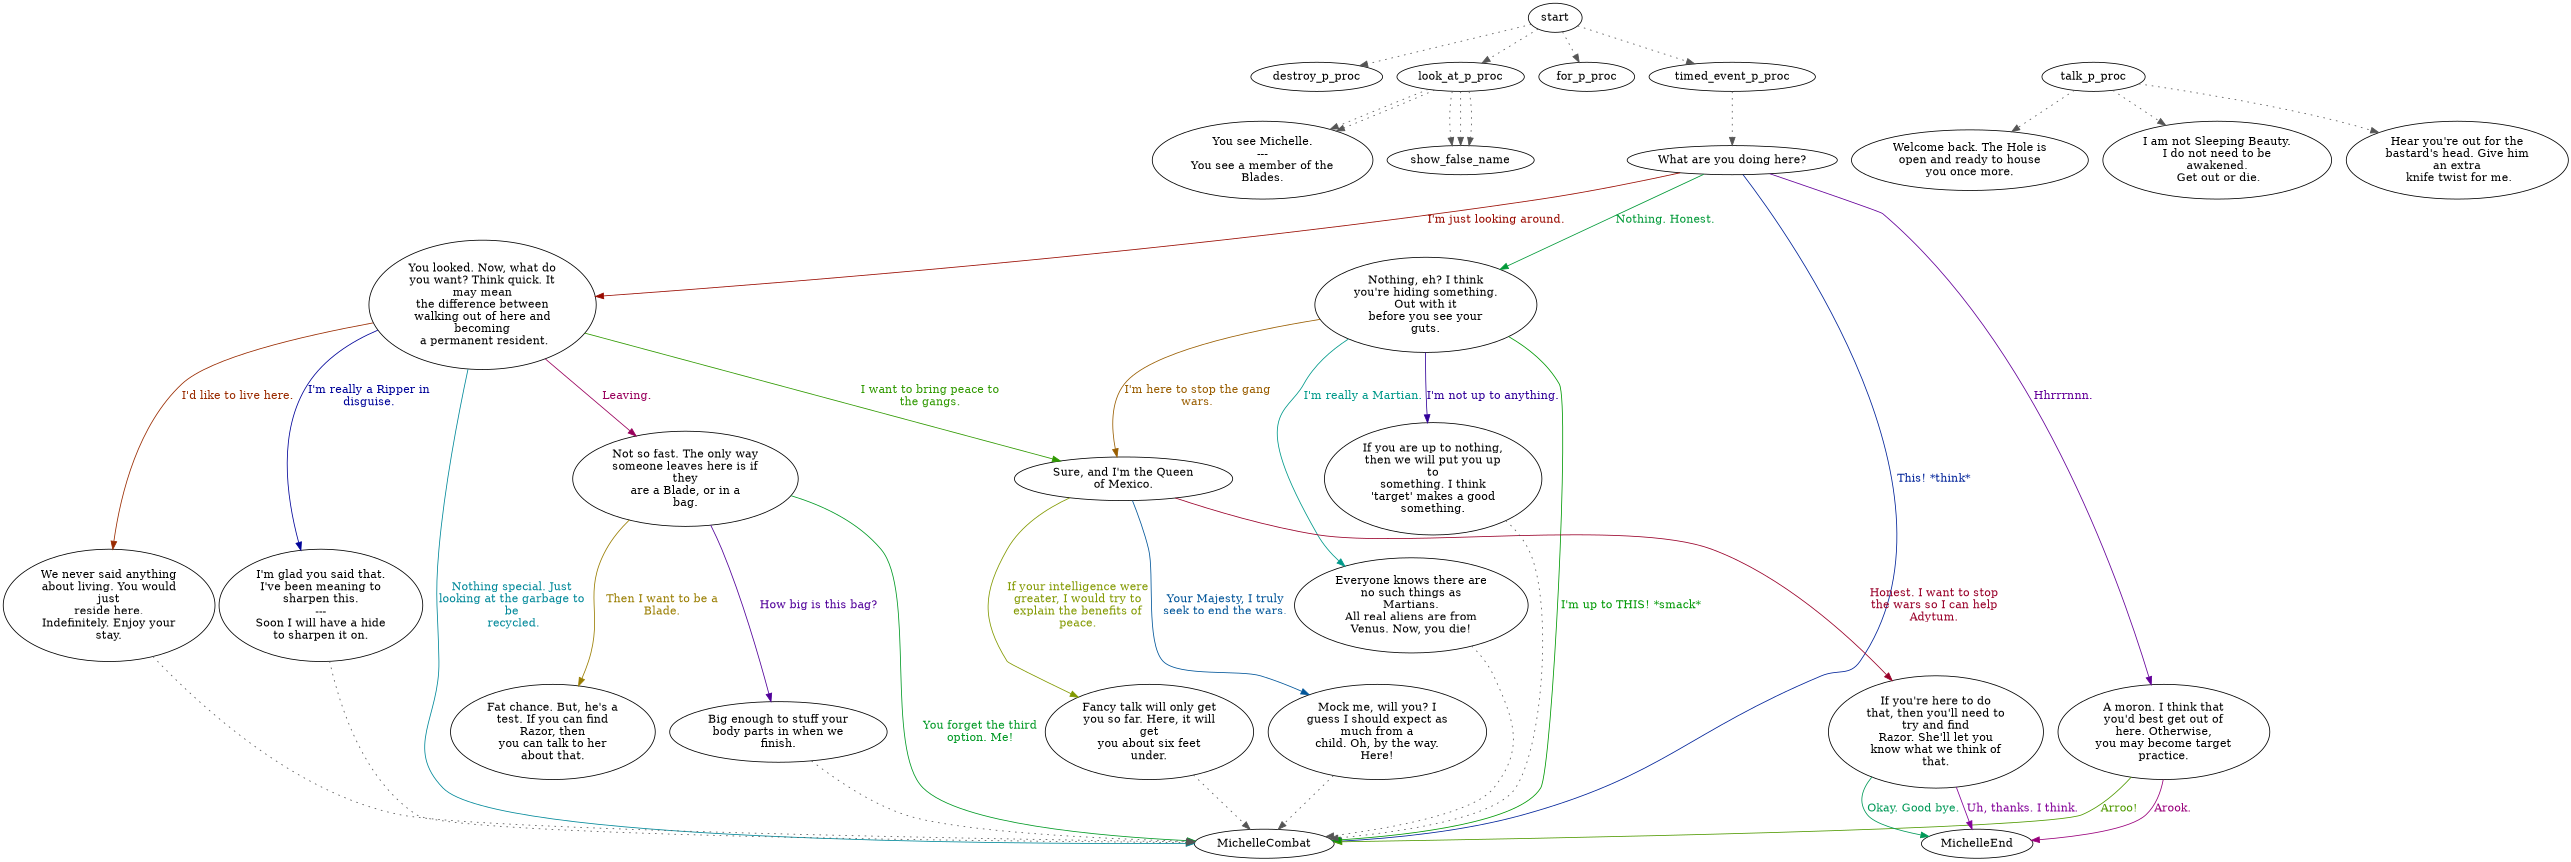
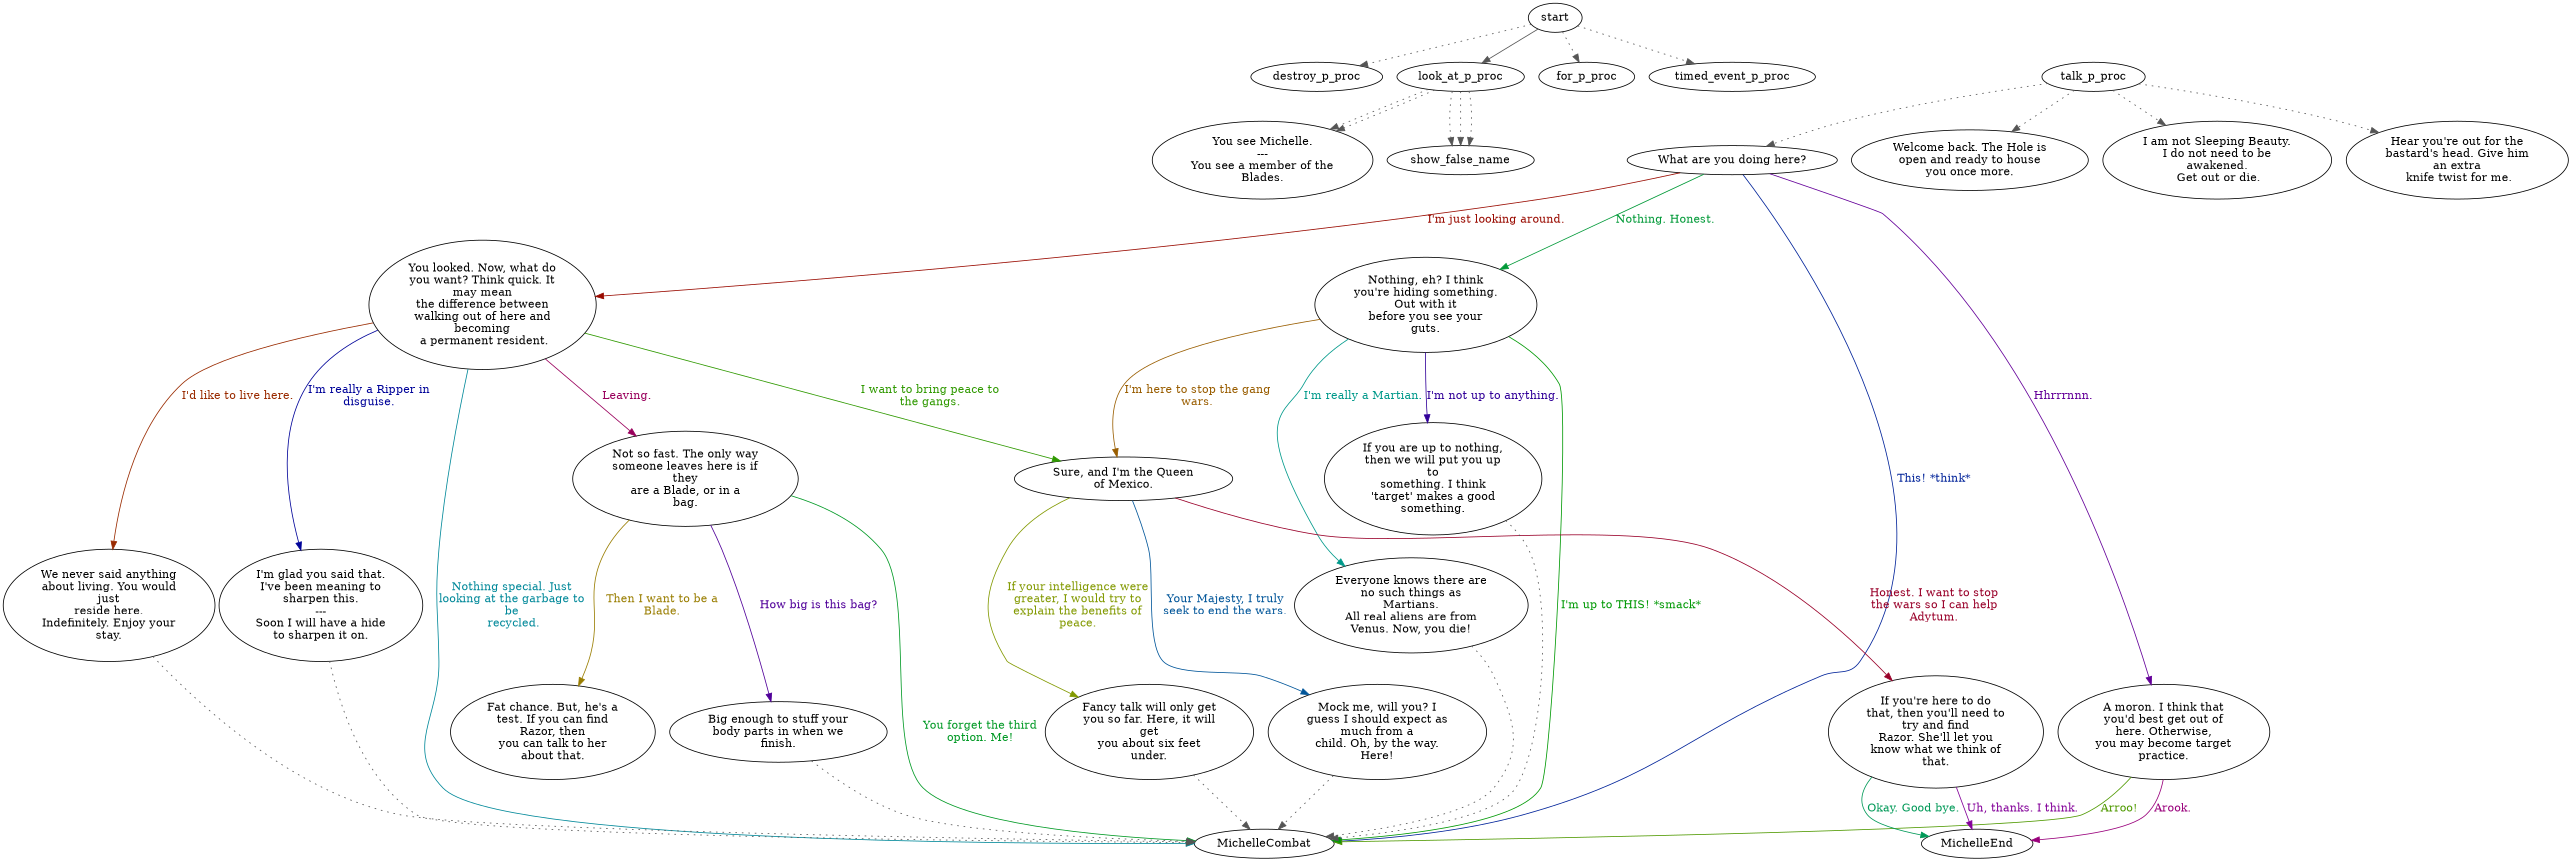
edge "start" -> "look_at_p_proc": style dotted -> solid
edge "timed_event_p_proc" -> "What are you doing here?": now "talk_p_proc" -> "What are you doing here?"
